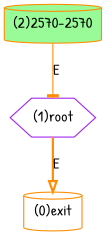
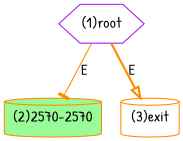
edge "(2)2570-2570" -> "(1)root": reversed
node "(0)exit": label "(0)exit" -> "(3)exit"
